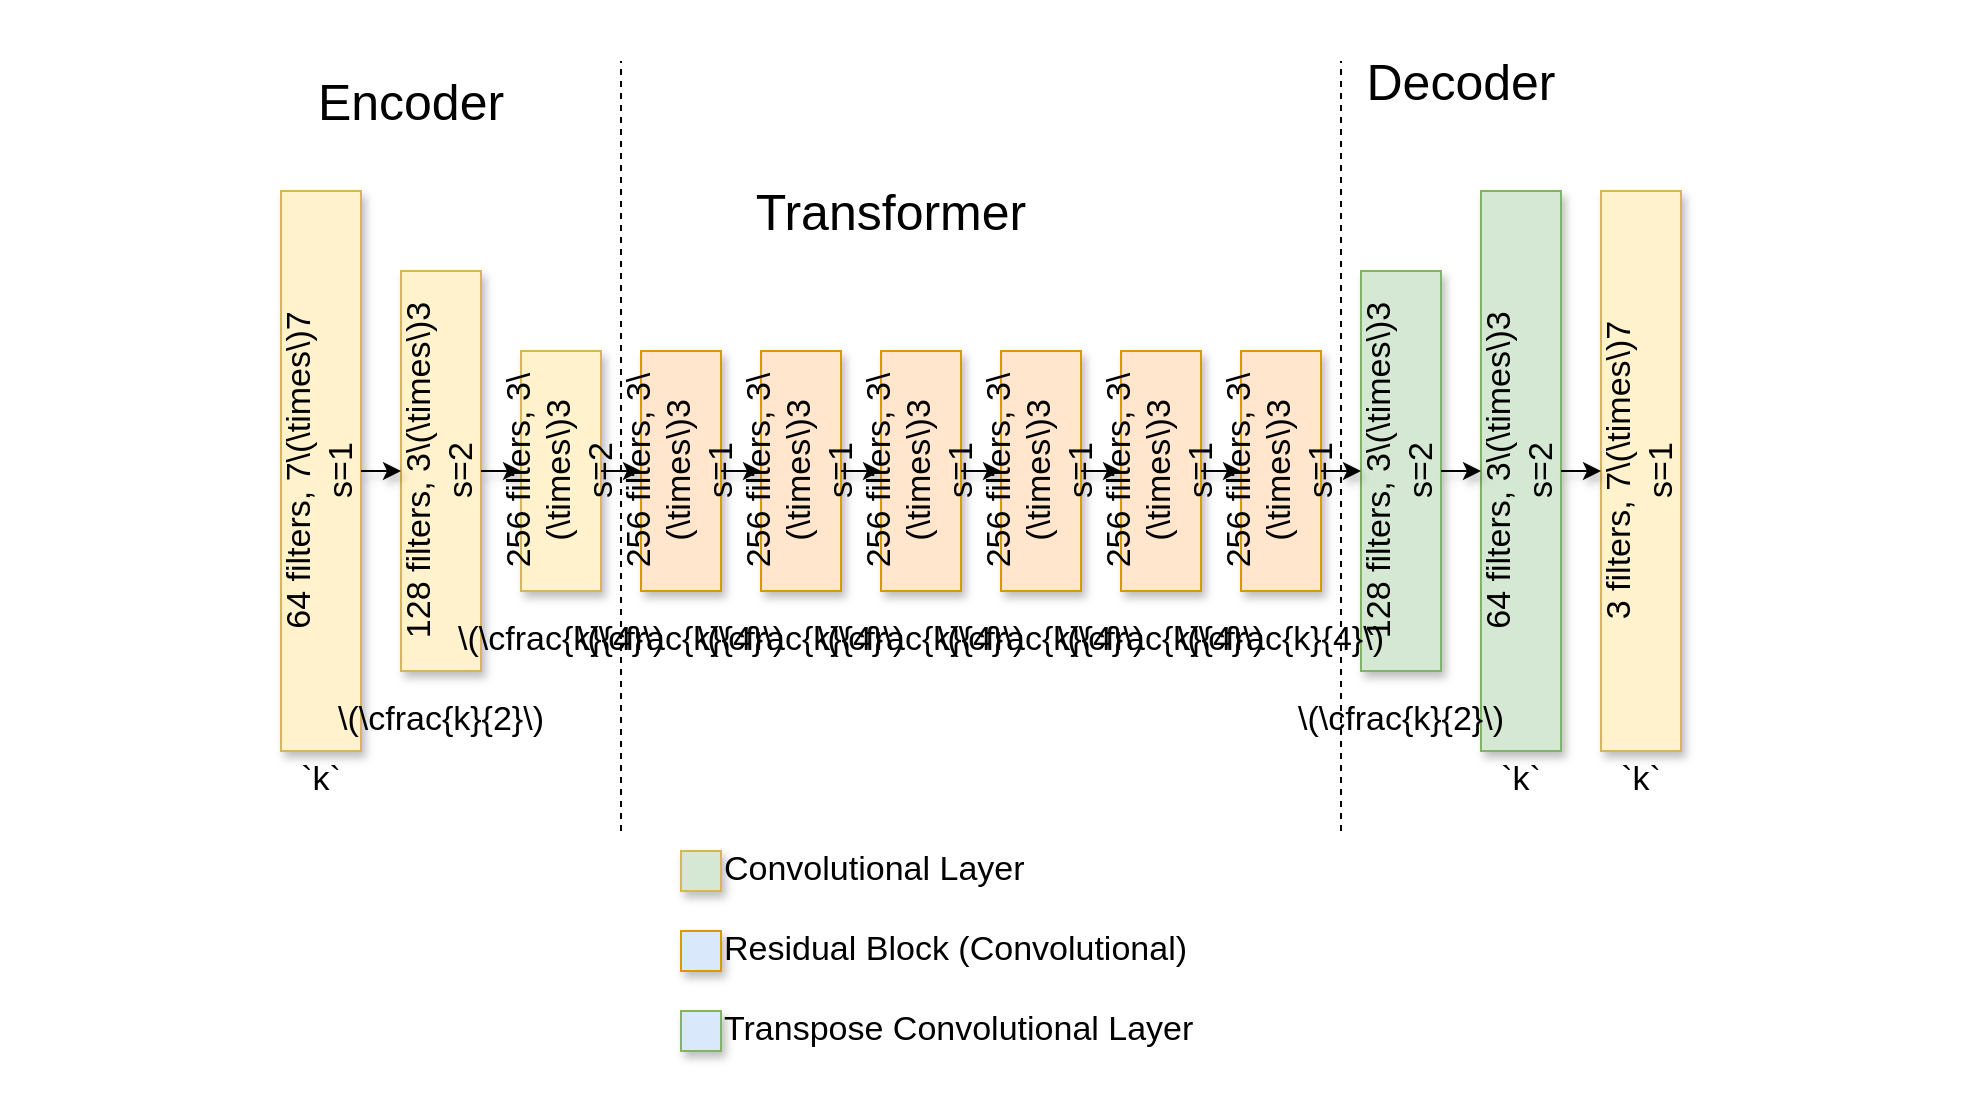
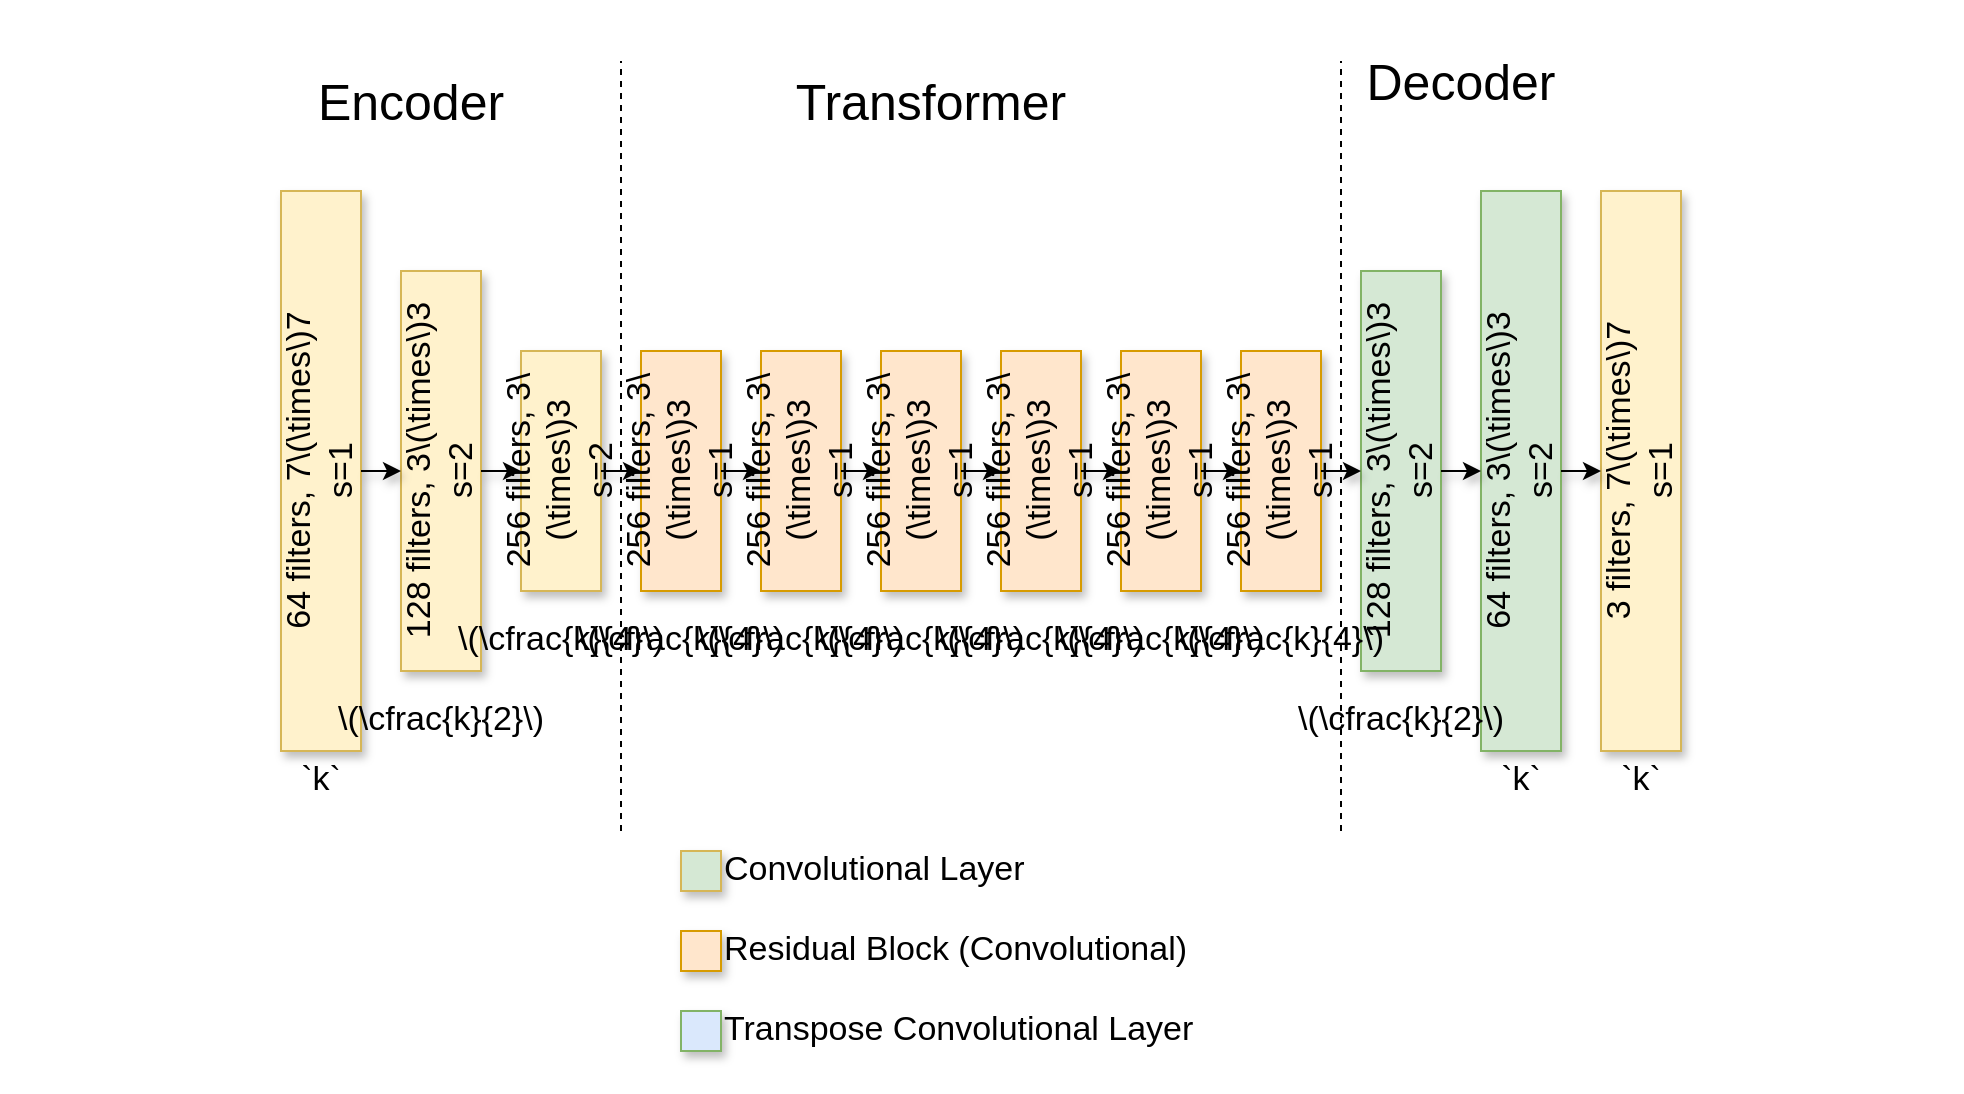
node "Transformer": moved (891, 211) -> (931, 101)
node "Residual Block (Convolutional)": fillcolor #dae8fc -> #ffe6cc
